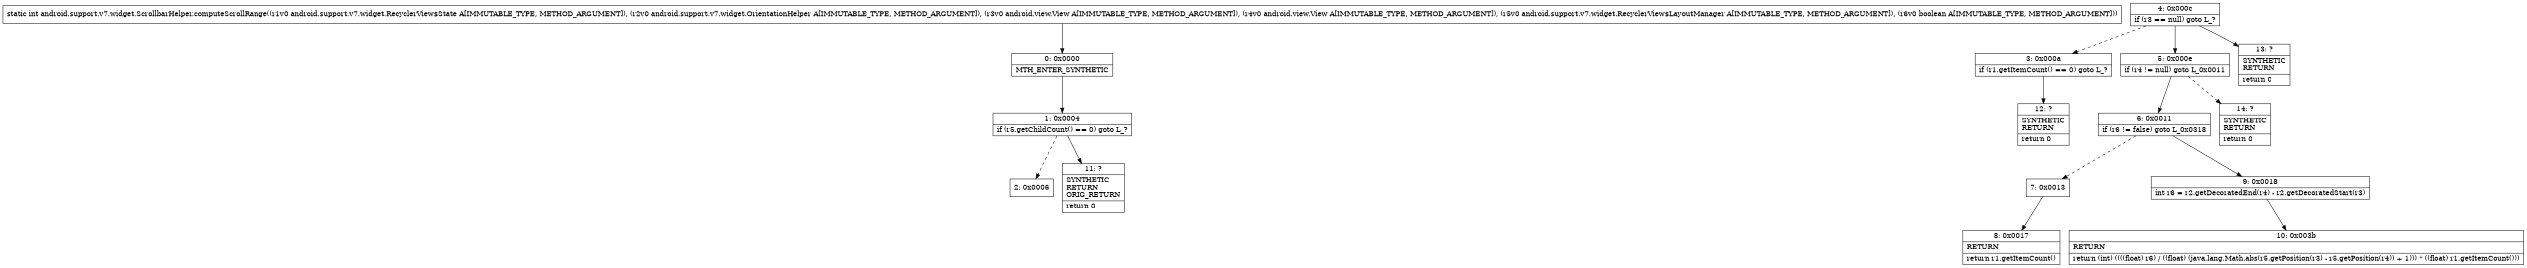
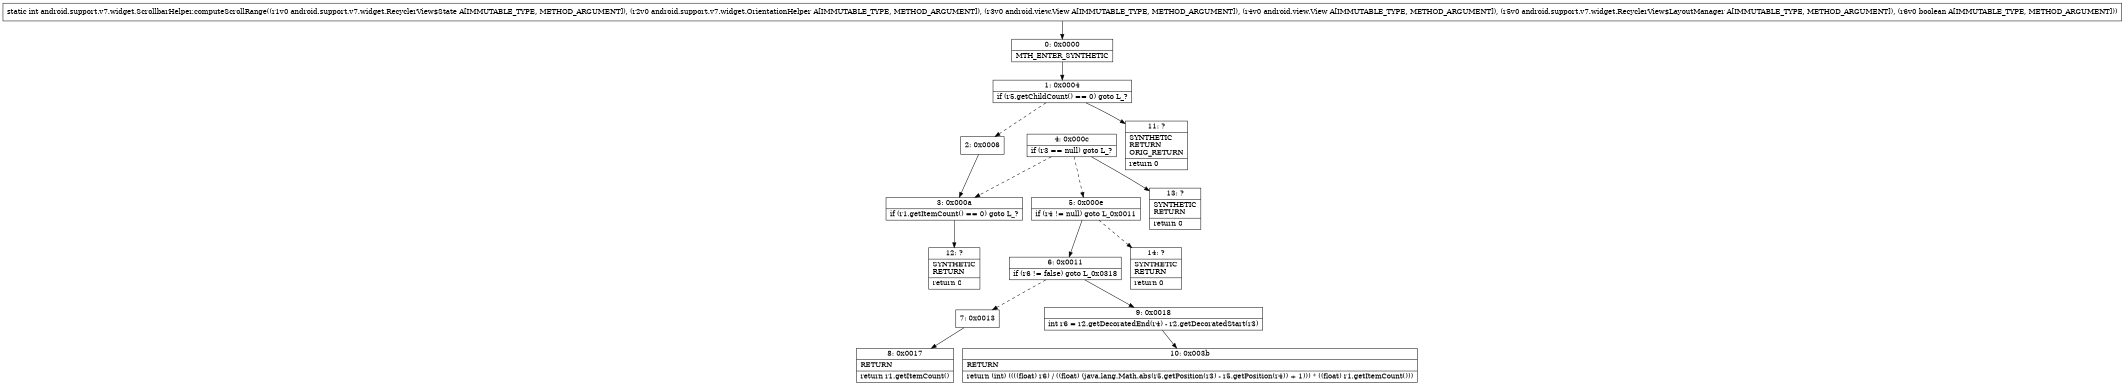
edge "4: 0x000c" -> "5: 0x000e": style solid -> dashed
edge "2: 0x0006" -> "3: 0x000a": added
